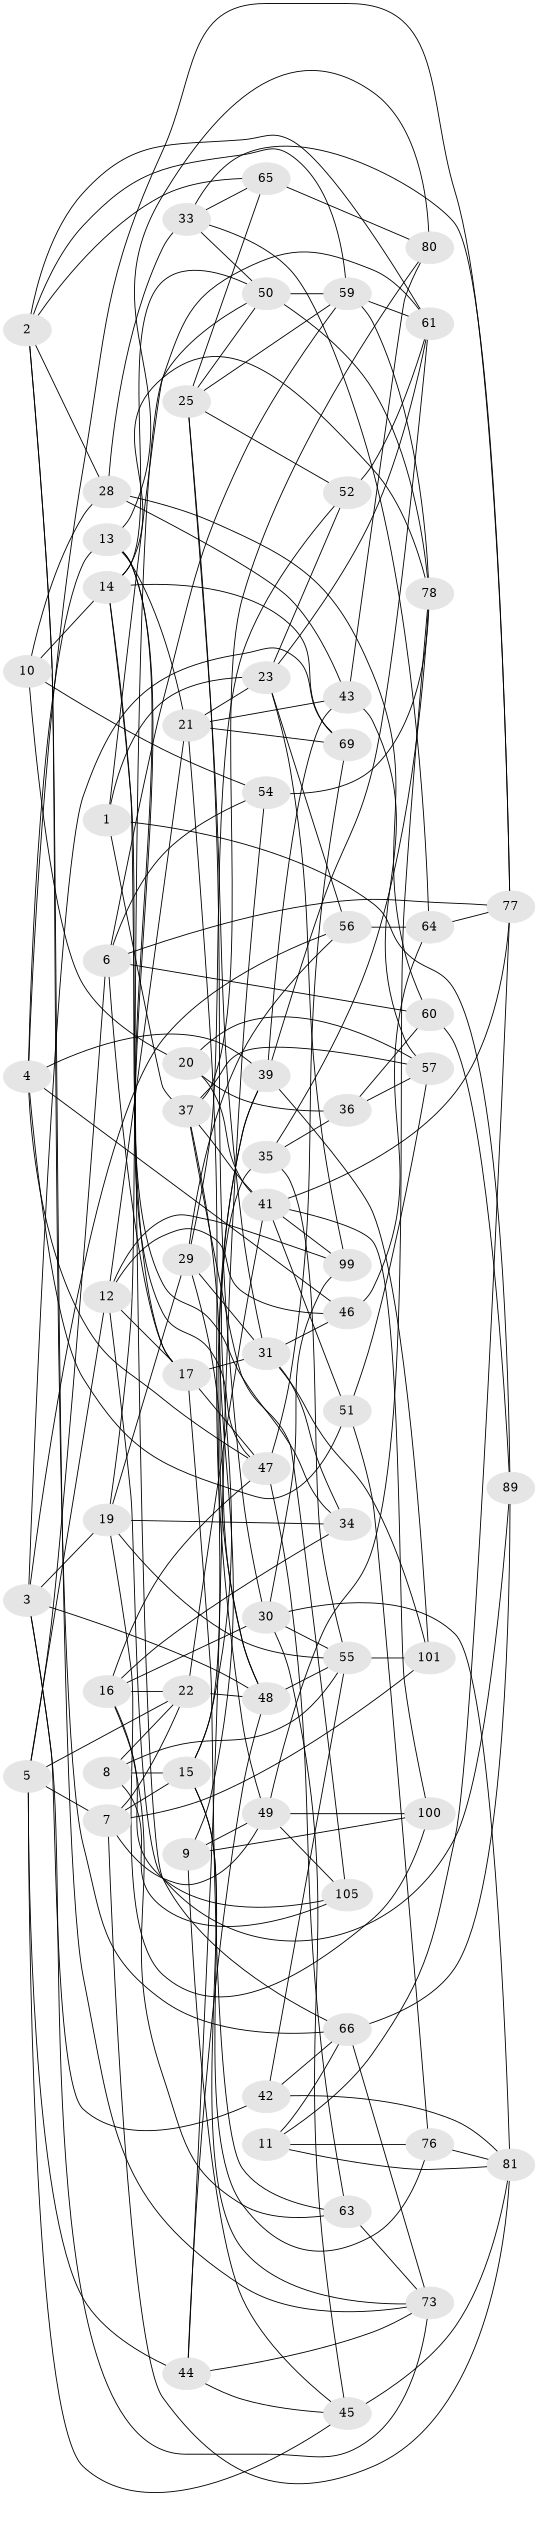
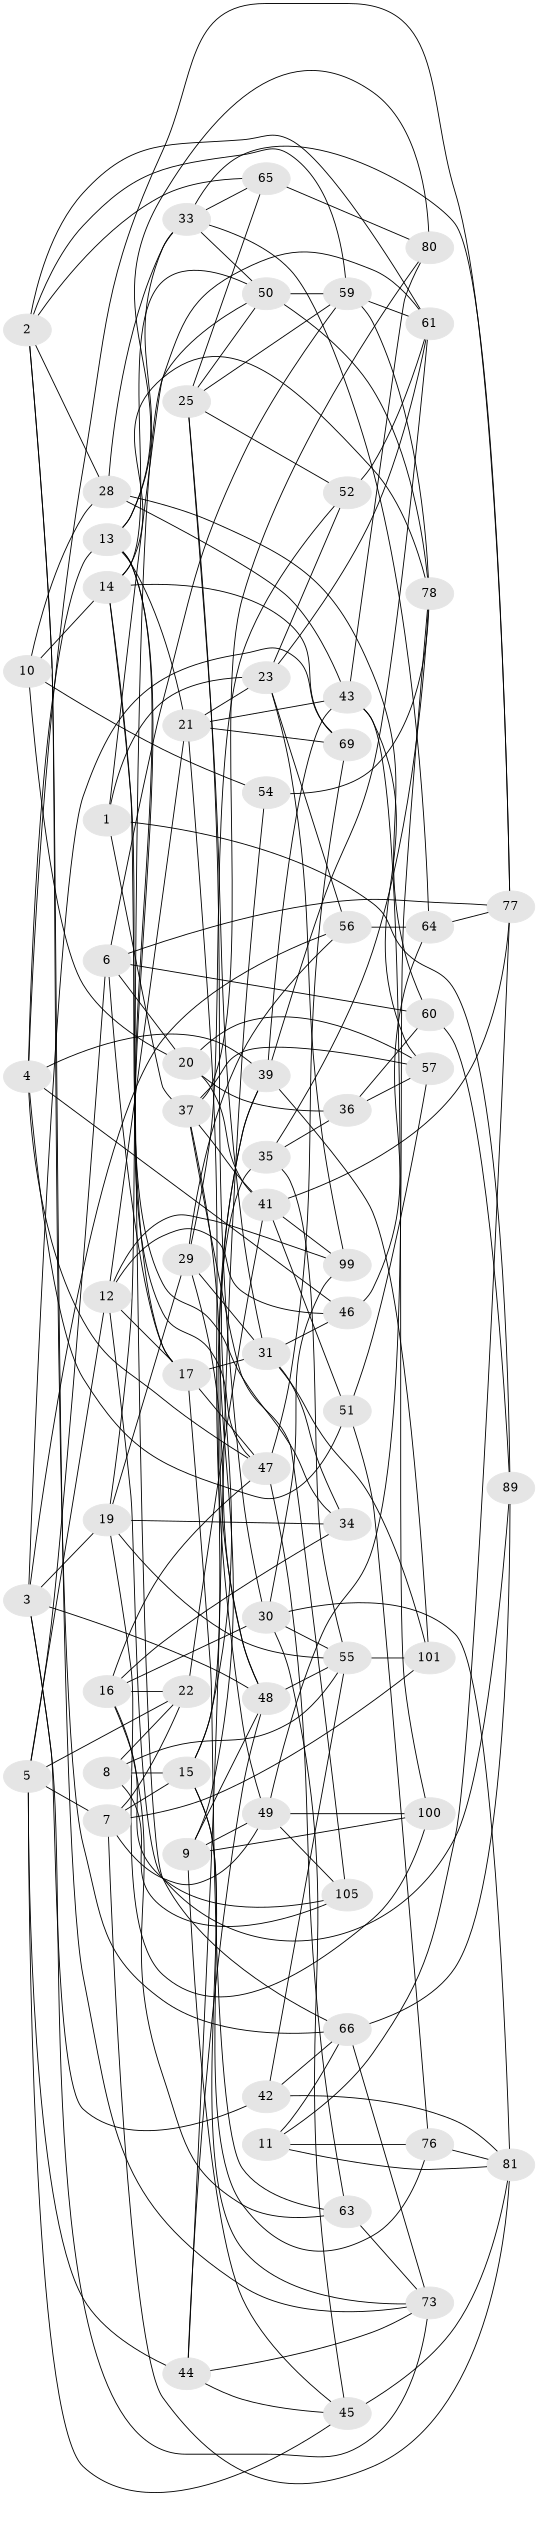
edge "33" -- "13": added
edge "54" -- "6": now "20" -- "6"
edge "41" -- "100": now "43" -- "100"
edge "22" -- "48": now "9" -- "48"
